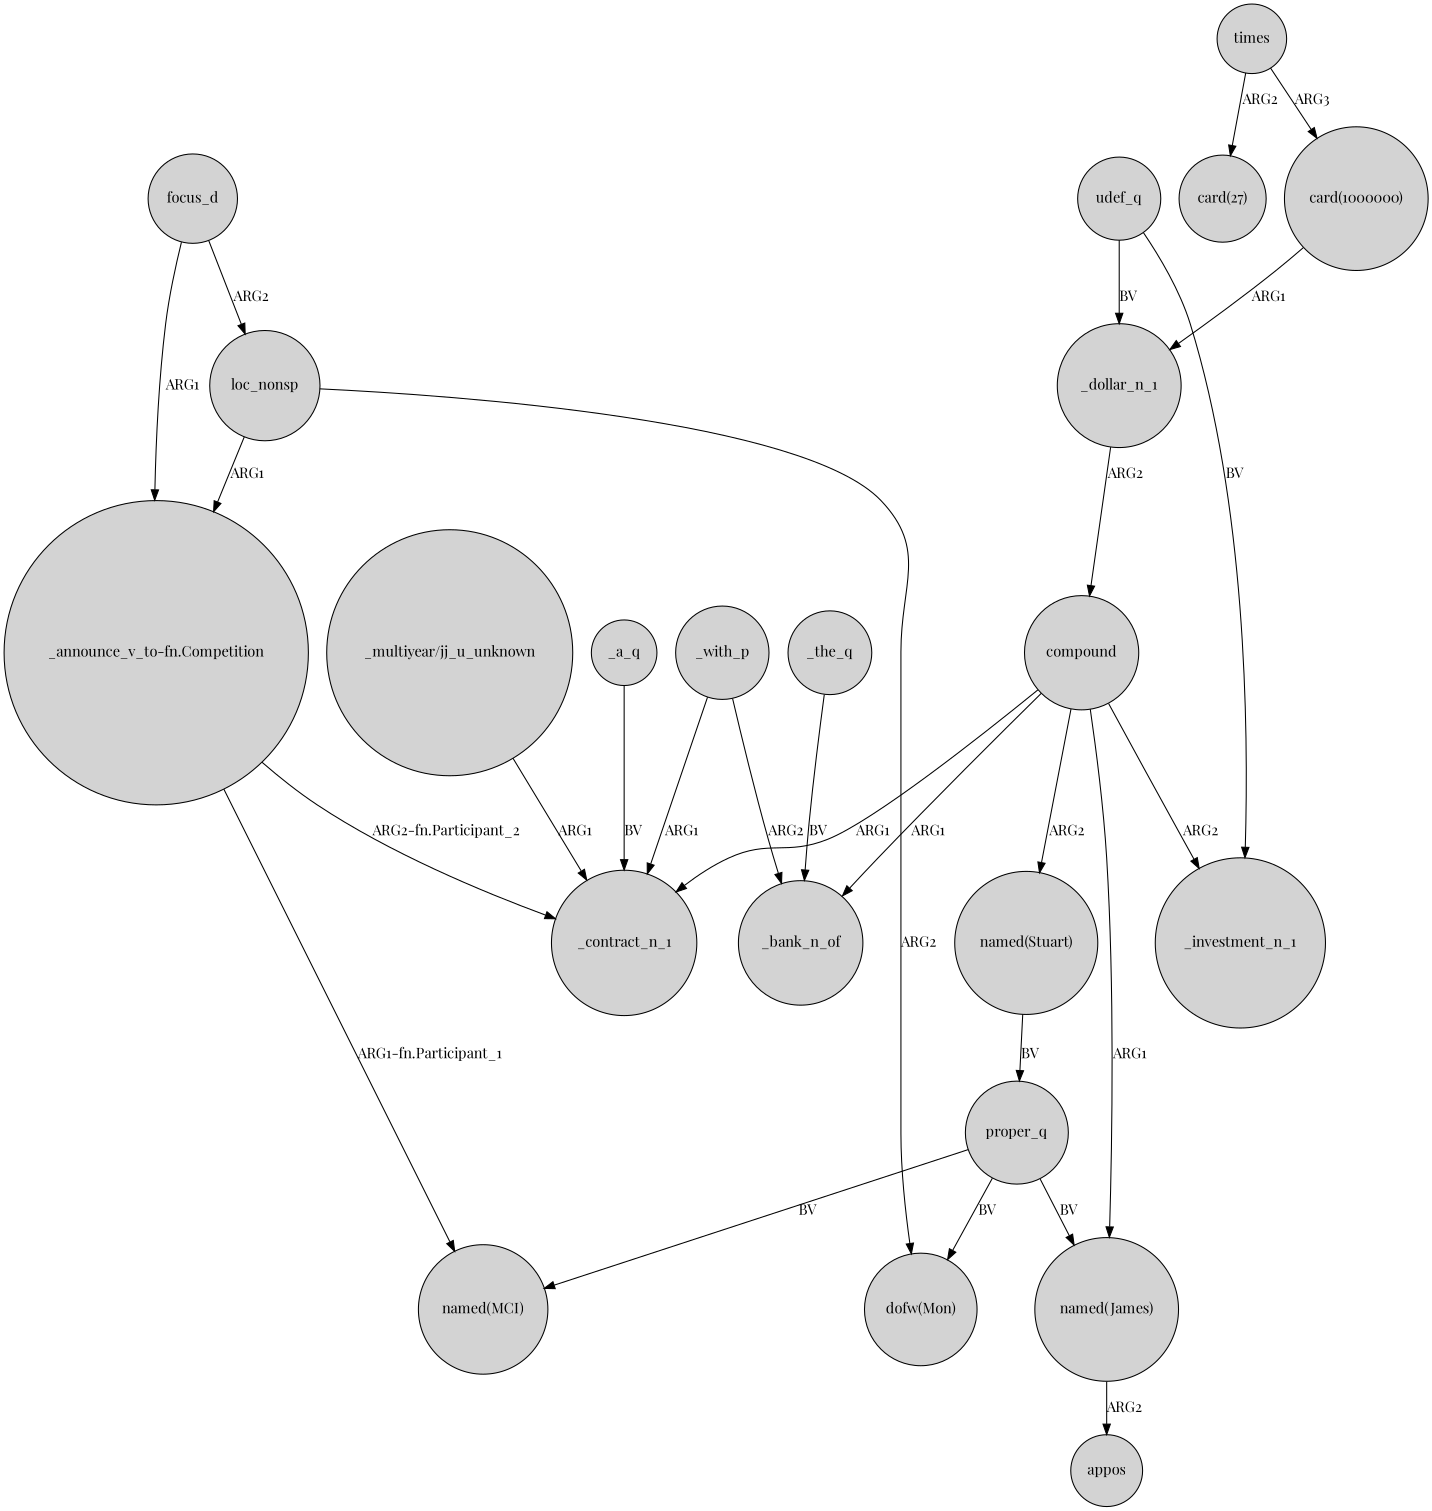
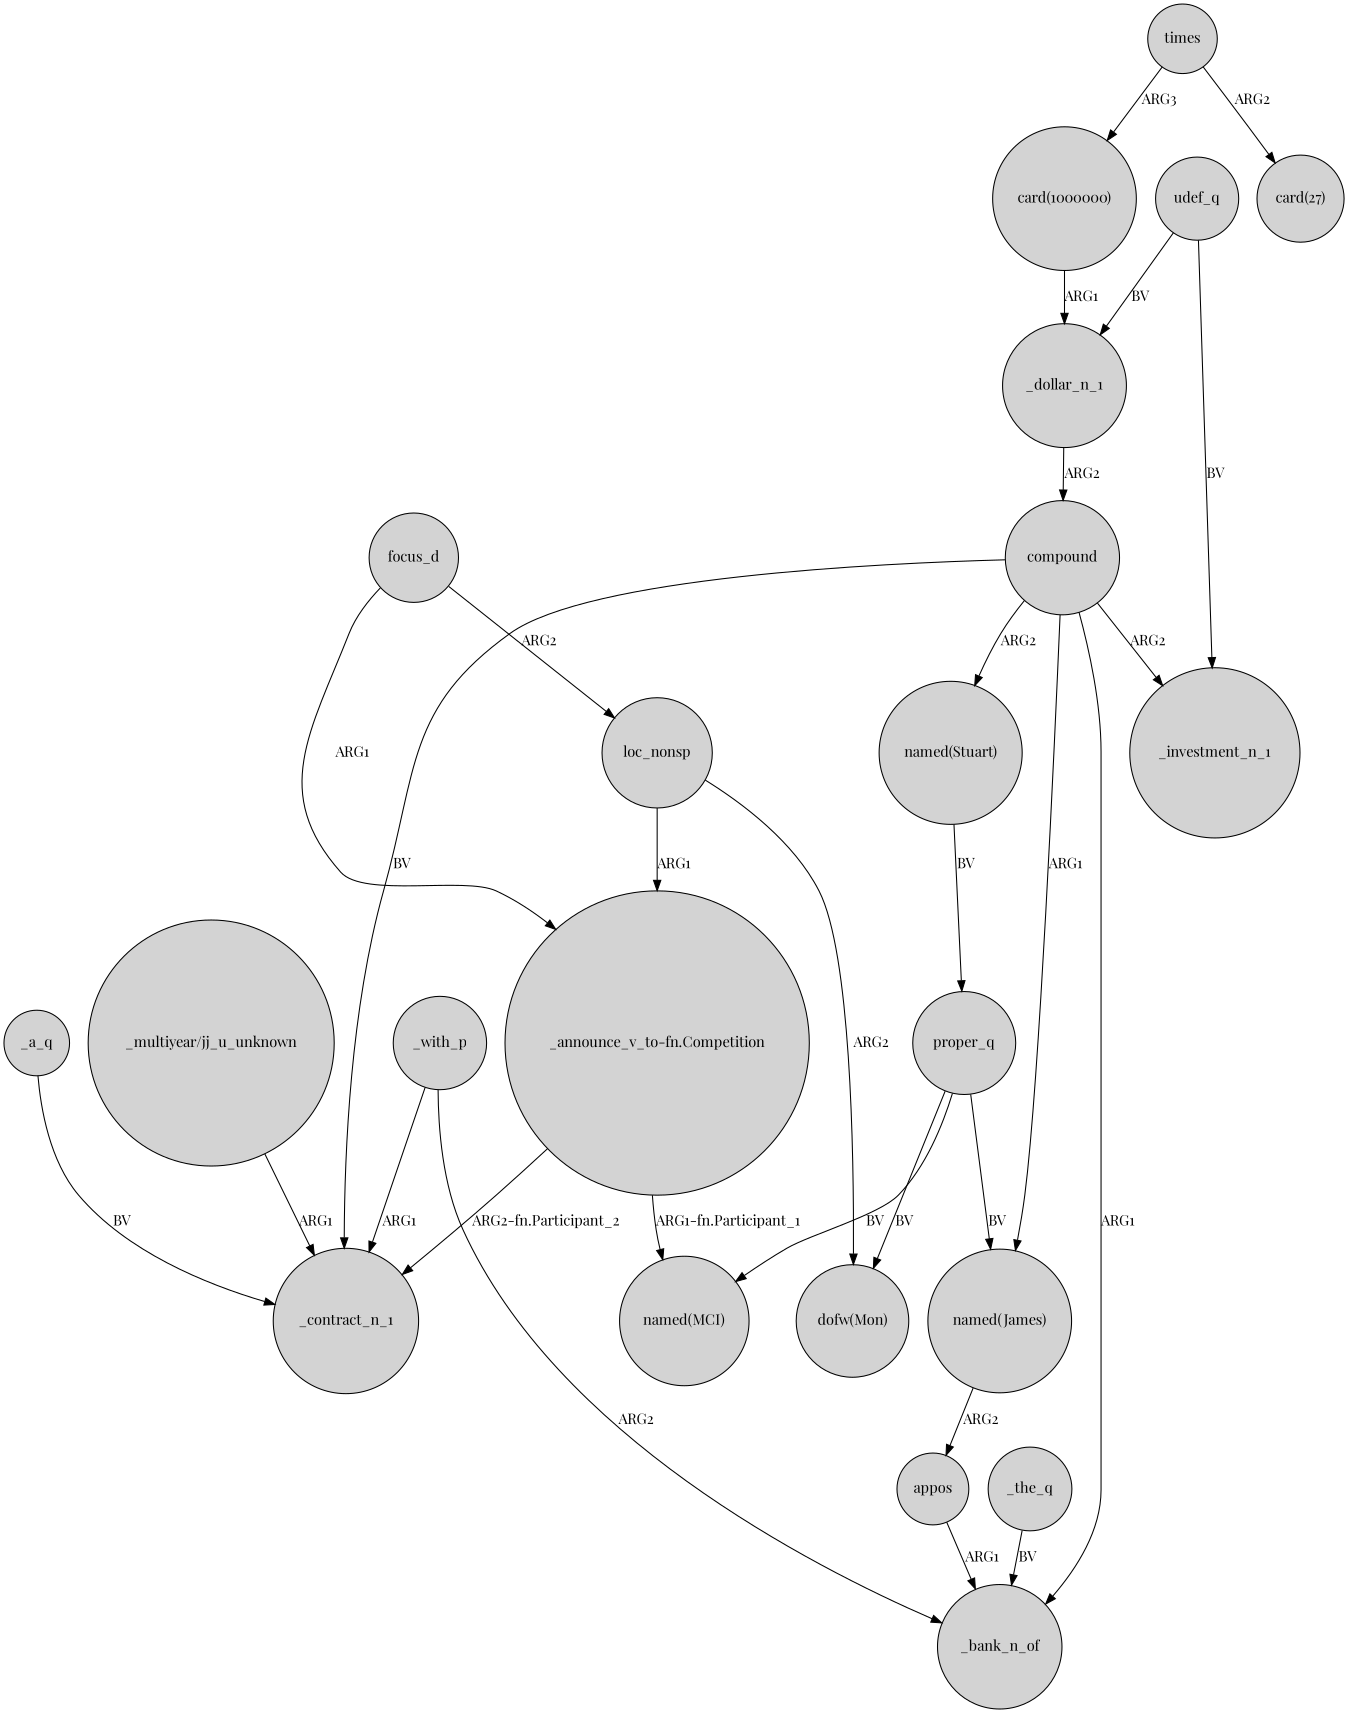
edge "compound" -> "_contract_n_1": label "ARG1" -> "BV"
edge "appos" -> "_bank_n_of": added, label "ARG1"
